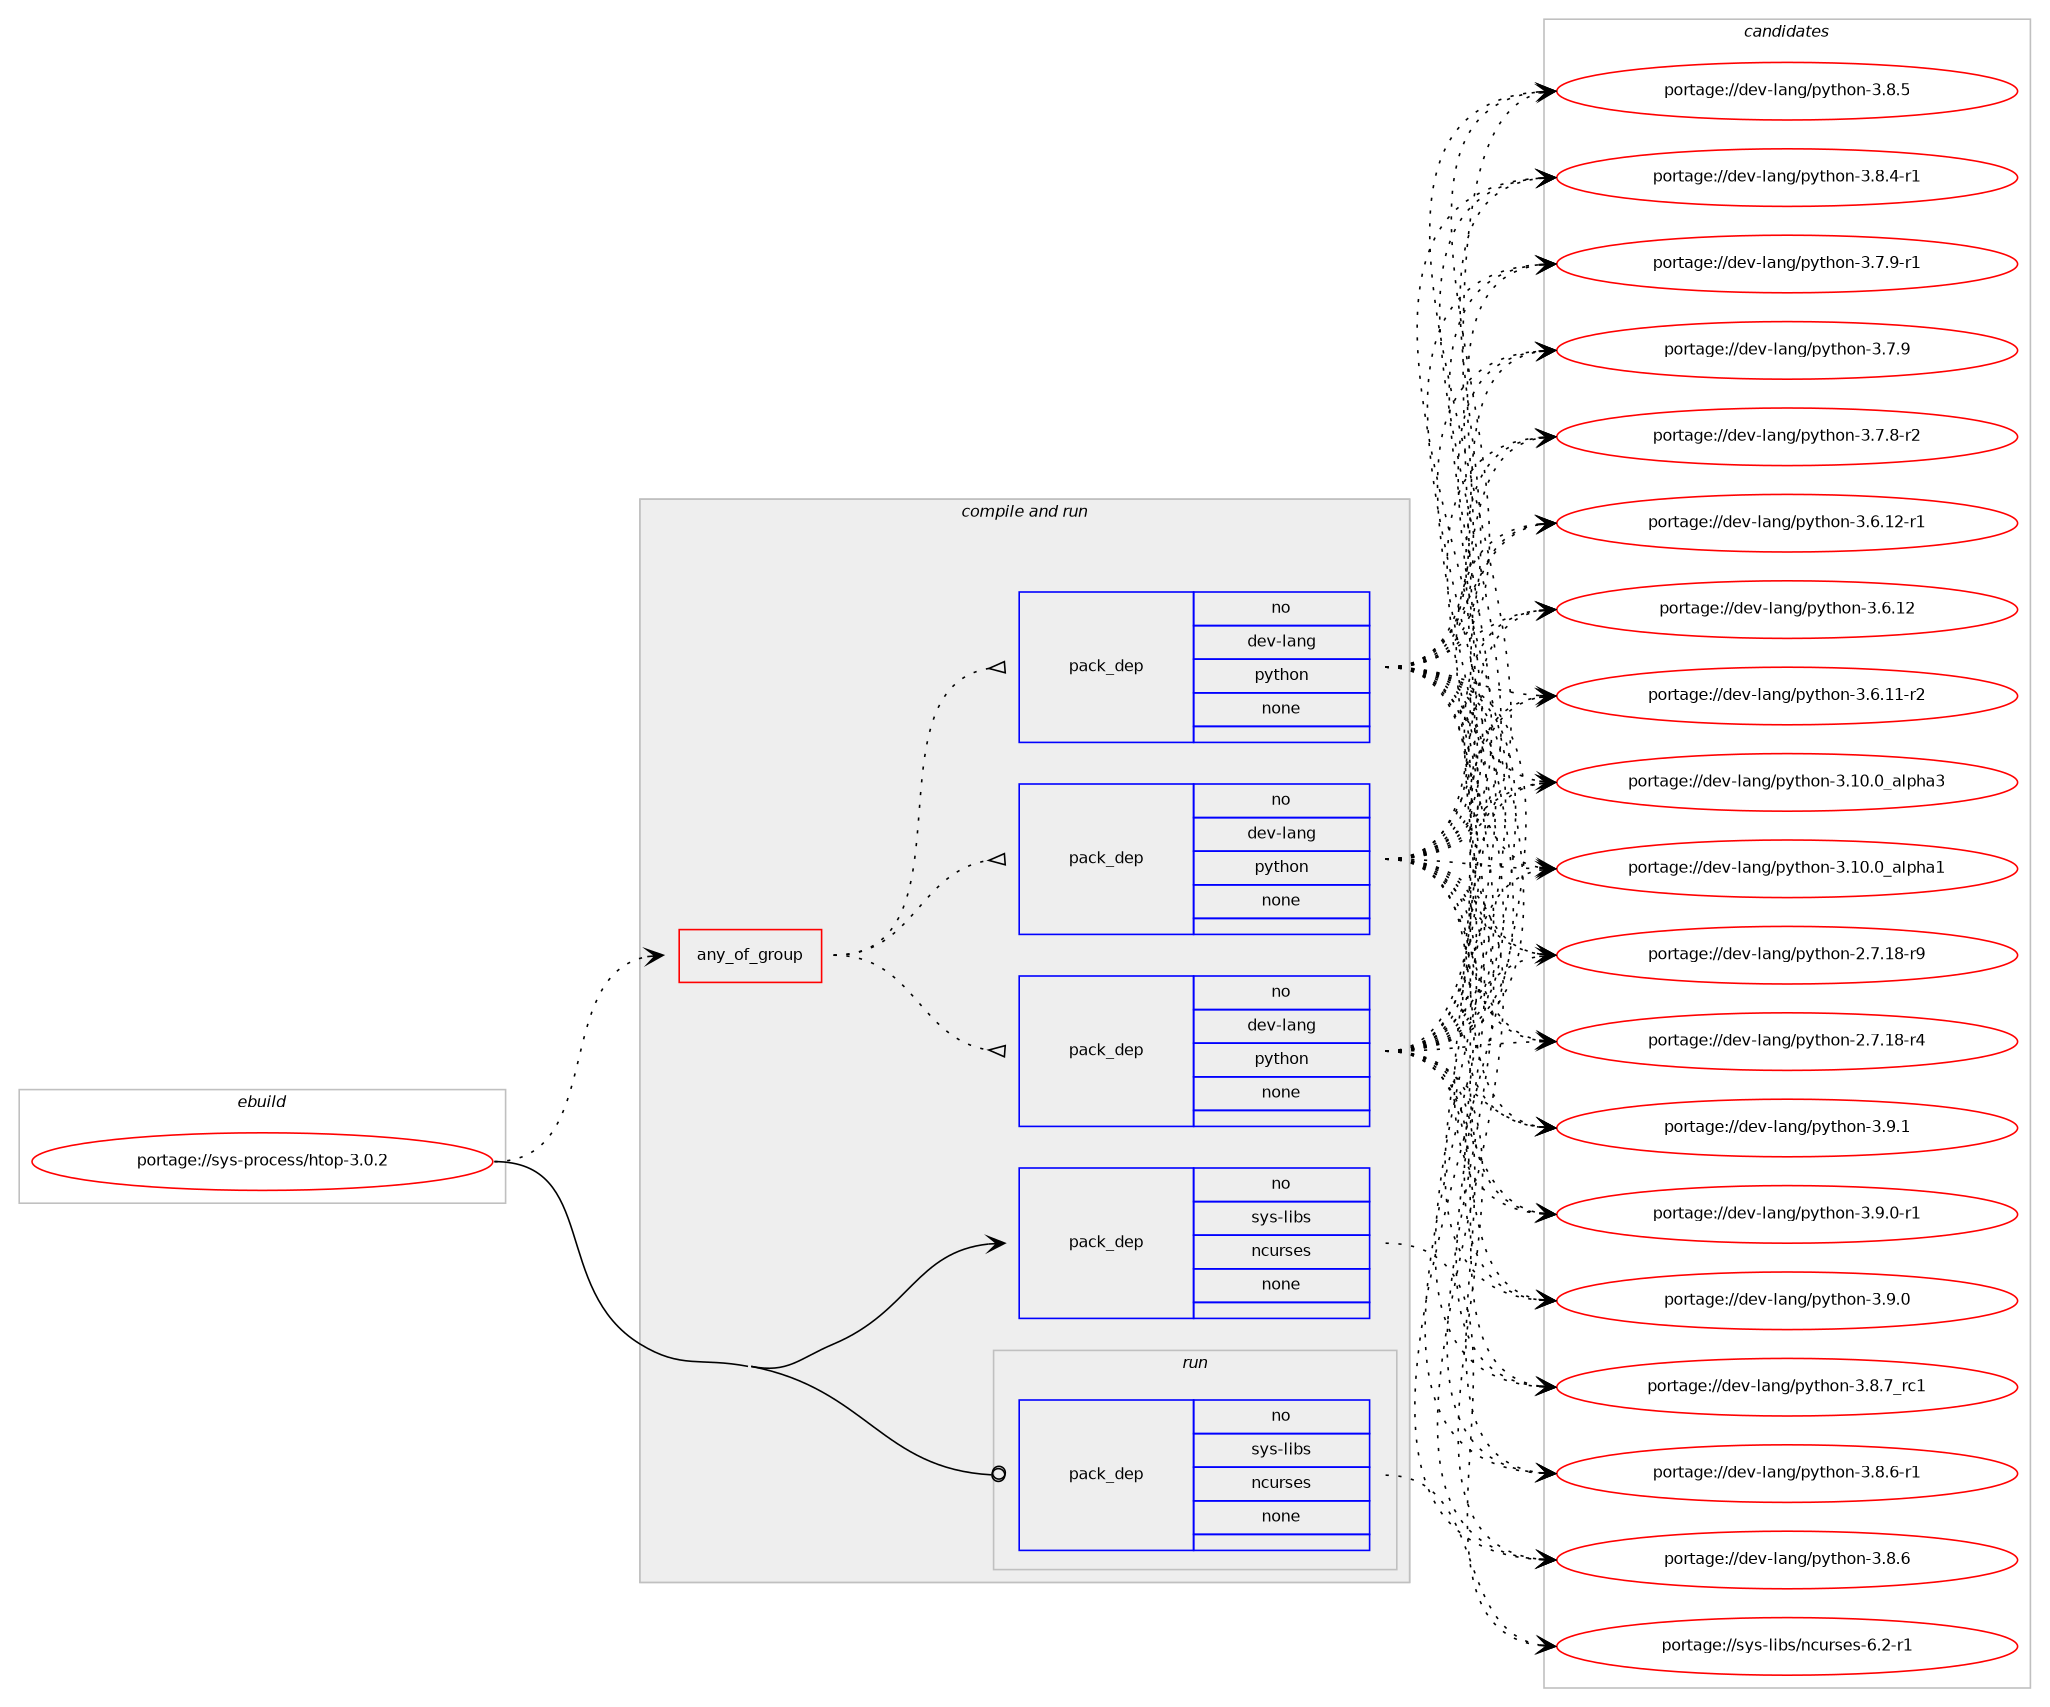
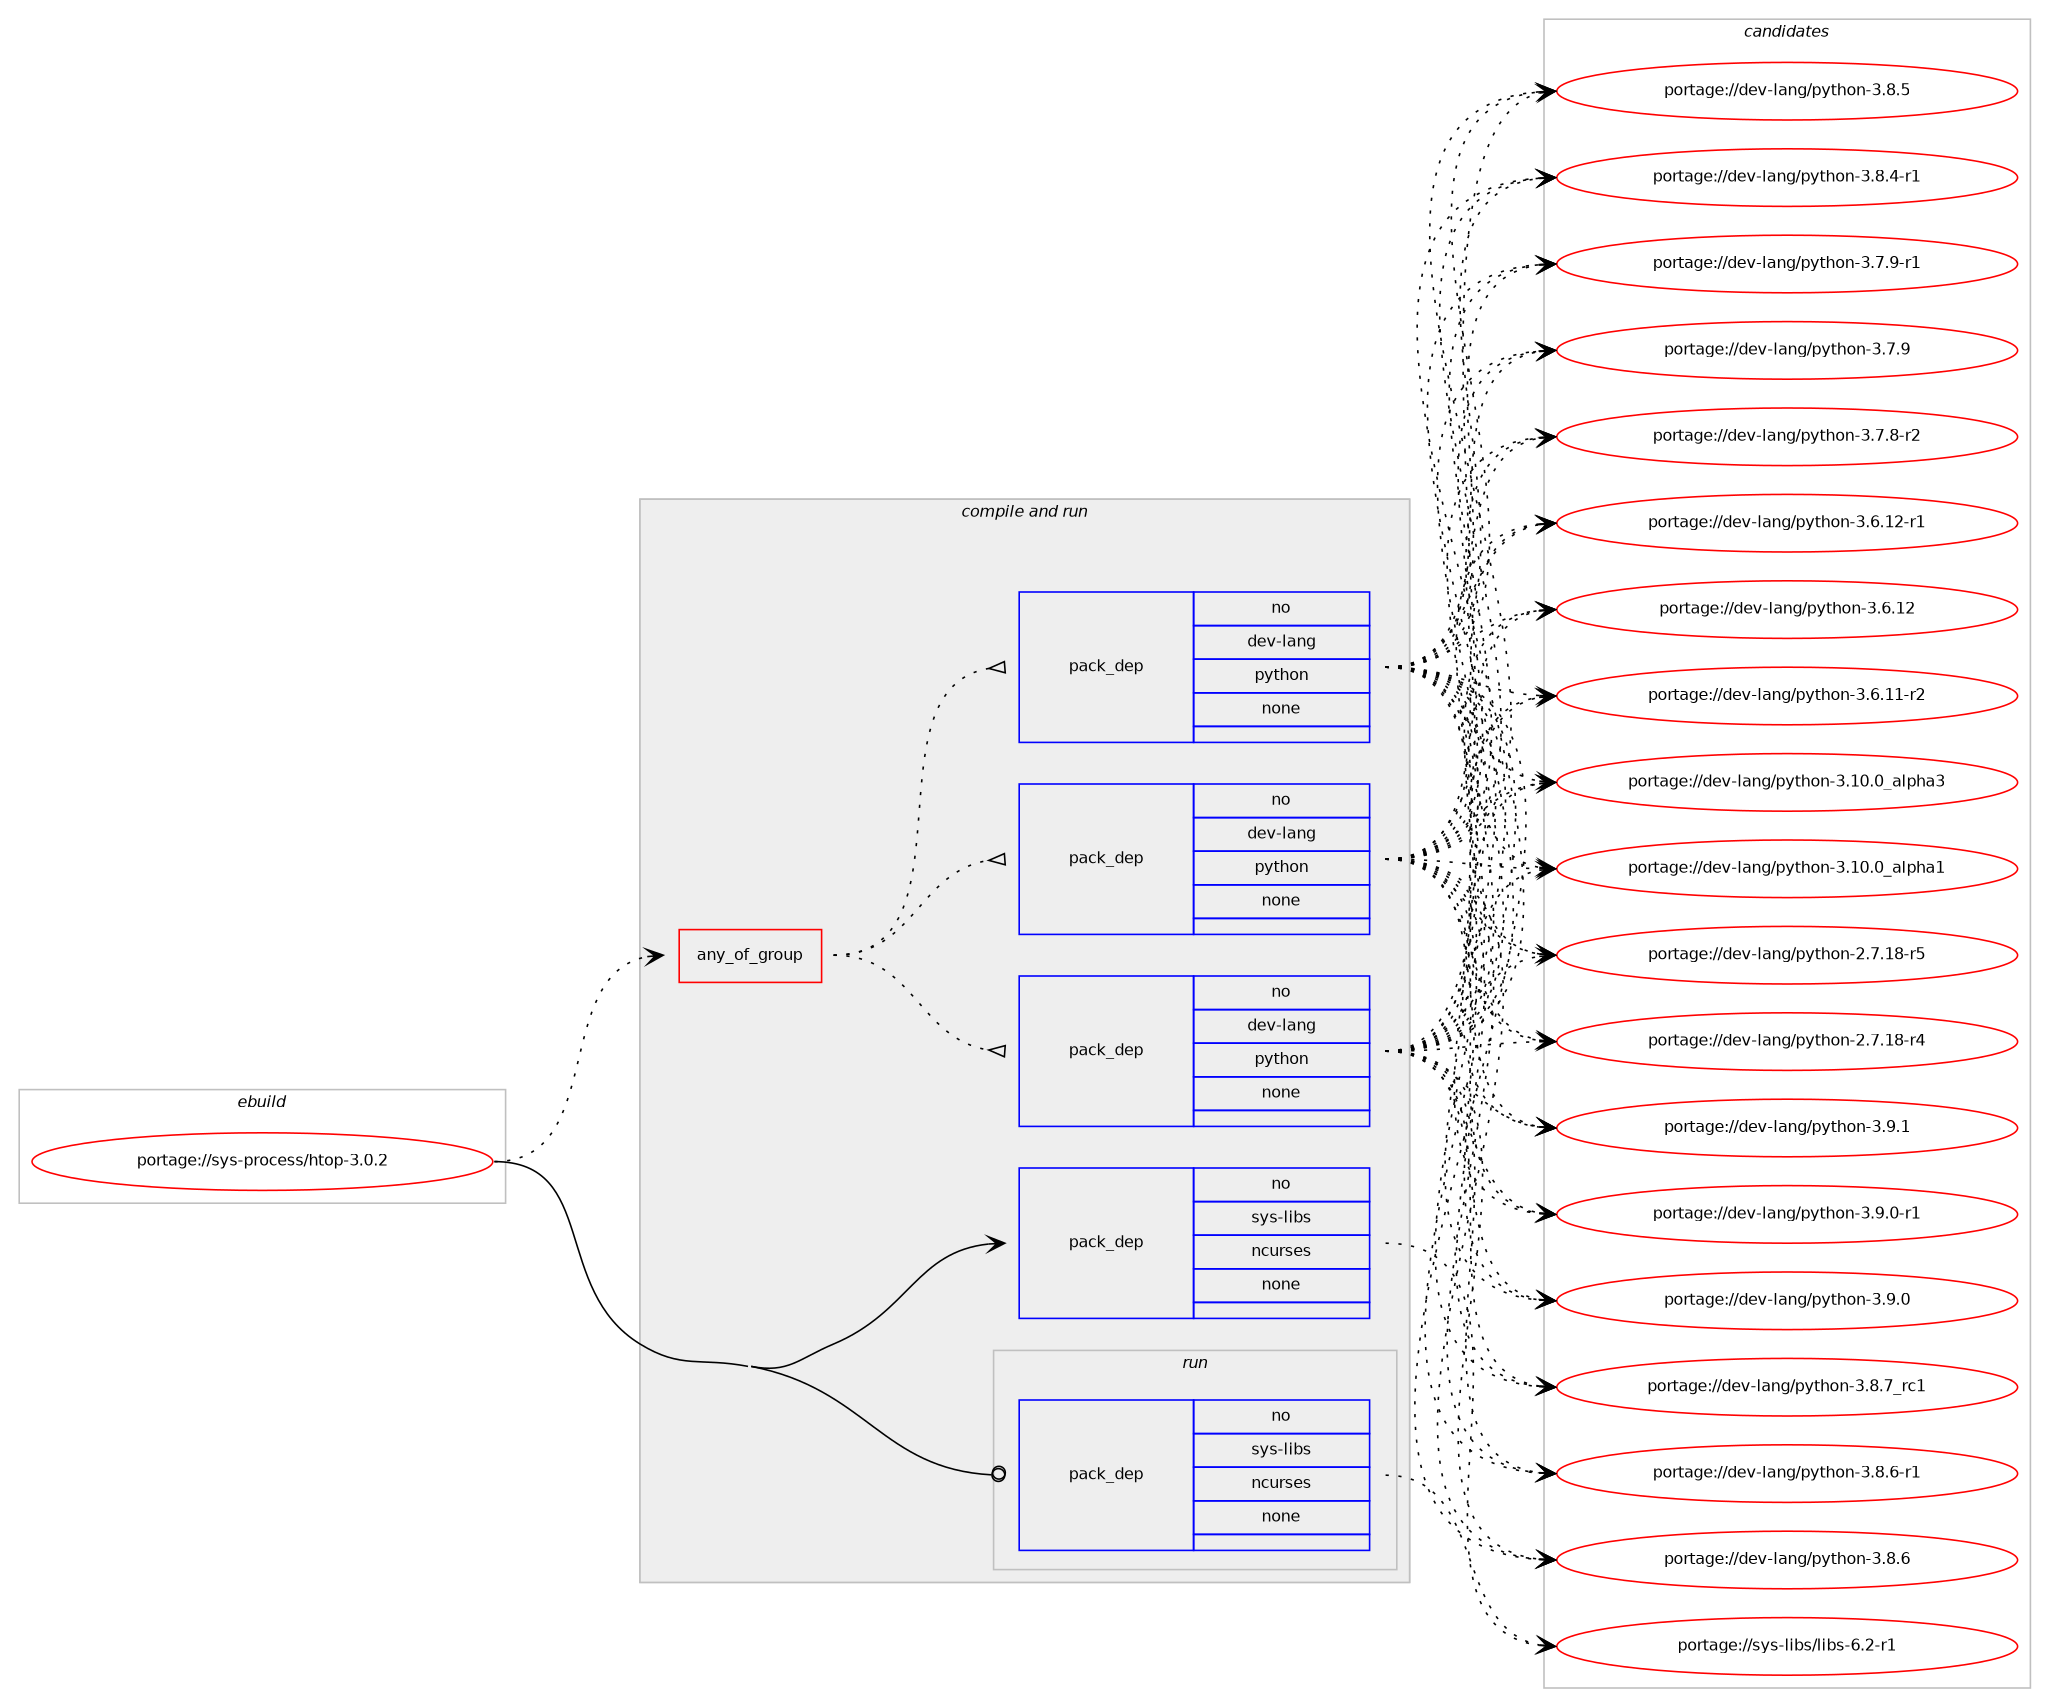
node "portage://dev-lang/python-2.7.18-r9": label "portage://dev-lang/python-2.7.18-r9" -> "portage://dev-lang/python-2.7.18-r5"
node "portage://sys-libs/ncurses-6.2-r1": label "portage://sys-libs/ncurses-6.2-r1" -> "portage://sys-libs/libs-6.2-r1"
